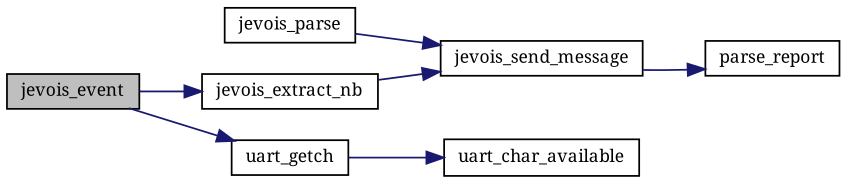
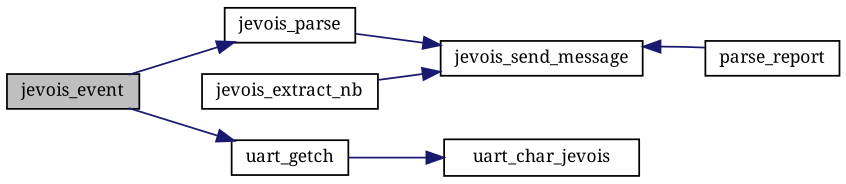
edge "jevois_send_message" -> "parse_report": reversed
edge "jevois_event" -> "jevois_extract_nb": now "jevois_event" -> "jevois_parse"
node "uart_char_available": label "uart_char_available" -> "uart_char_jevois"
